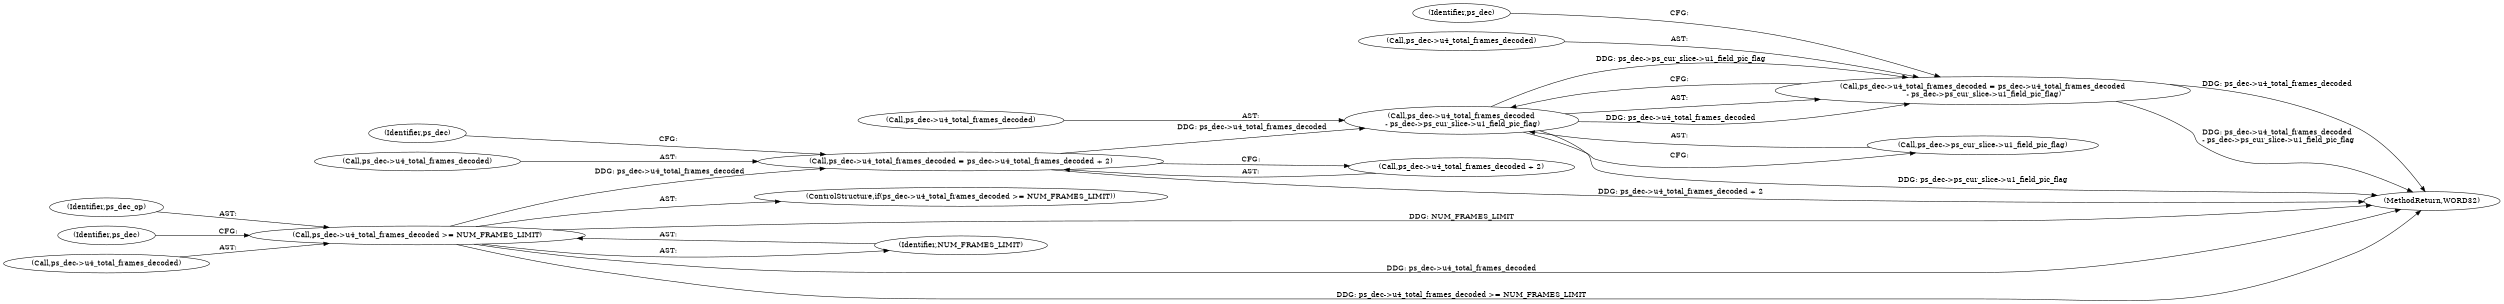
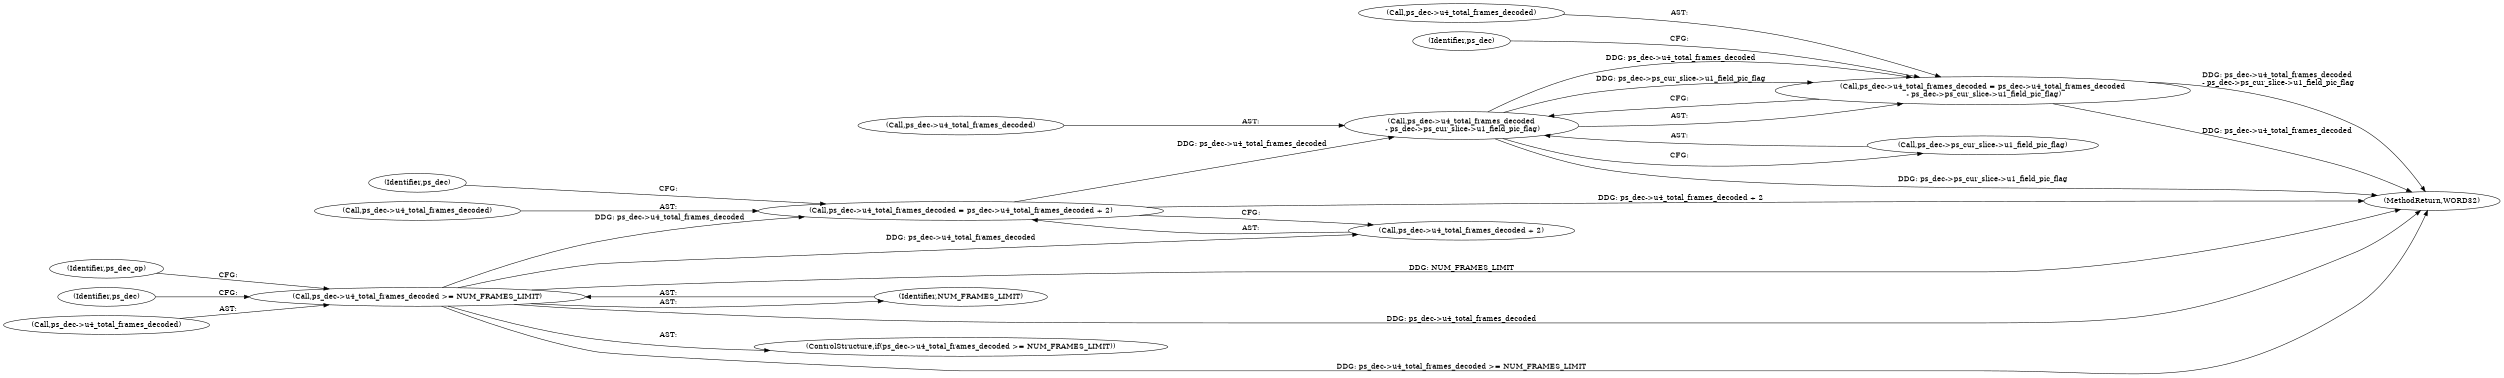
edge "(Identifier,ps_dec_op)" -> "(Call,ps_dec->u4_total_frames_decoded >= NUM_FRAMES_LIMIT)": label "AST: " -> "CFG: "
edge "(Call,ps_dec->u4_total_frames_decoded >= NUM_FRAMES_LIMIT)" -> "(Call,ps_dec->u4_total_frames_decoded + 2)": added, label "DDG: ps_dec->u4_total_frames_decoded"
